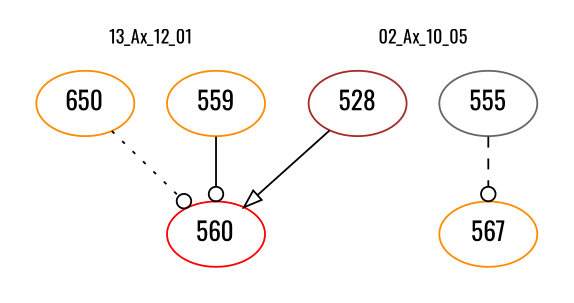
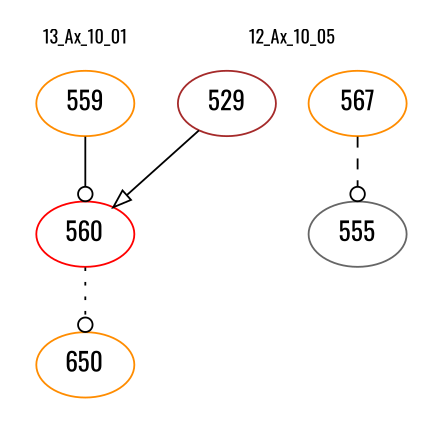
cluster "13_Ax_12_01": label "13_Ax_12_01" -> "13_Ax_10_01"
cluster "02_Ax_10_05": label "02_Ax_10_05" -> "12_Ax_10_05"
node "528": label "528" -> "529"
edge "555" -> "567": reversed
edge "650" -> "560": reversed
